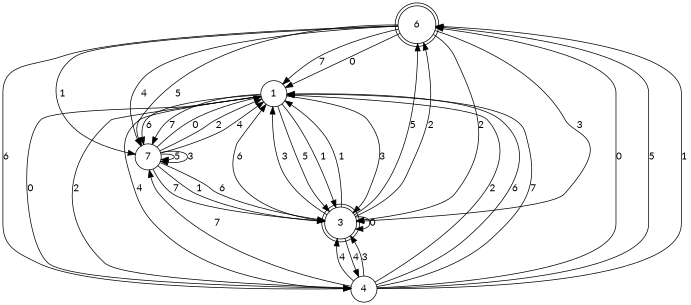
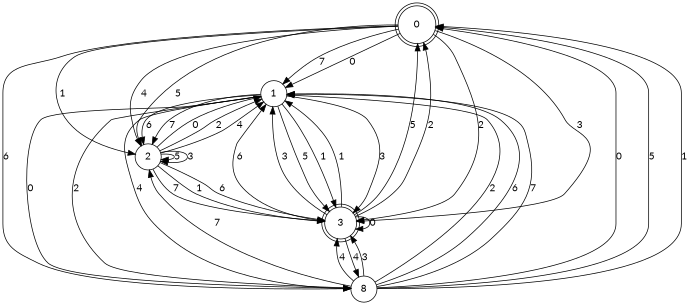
node "6": label "6" -> "0"
node "7": label "7" -> "2"
node "4": label "4" -> "8"
